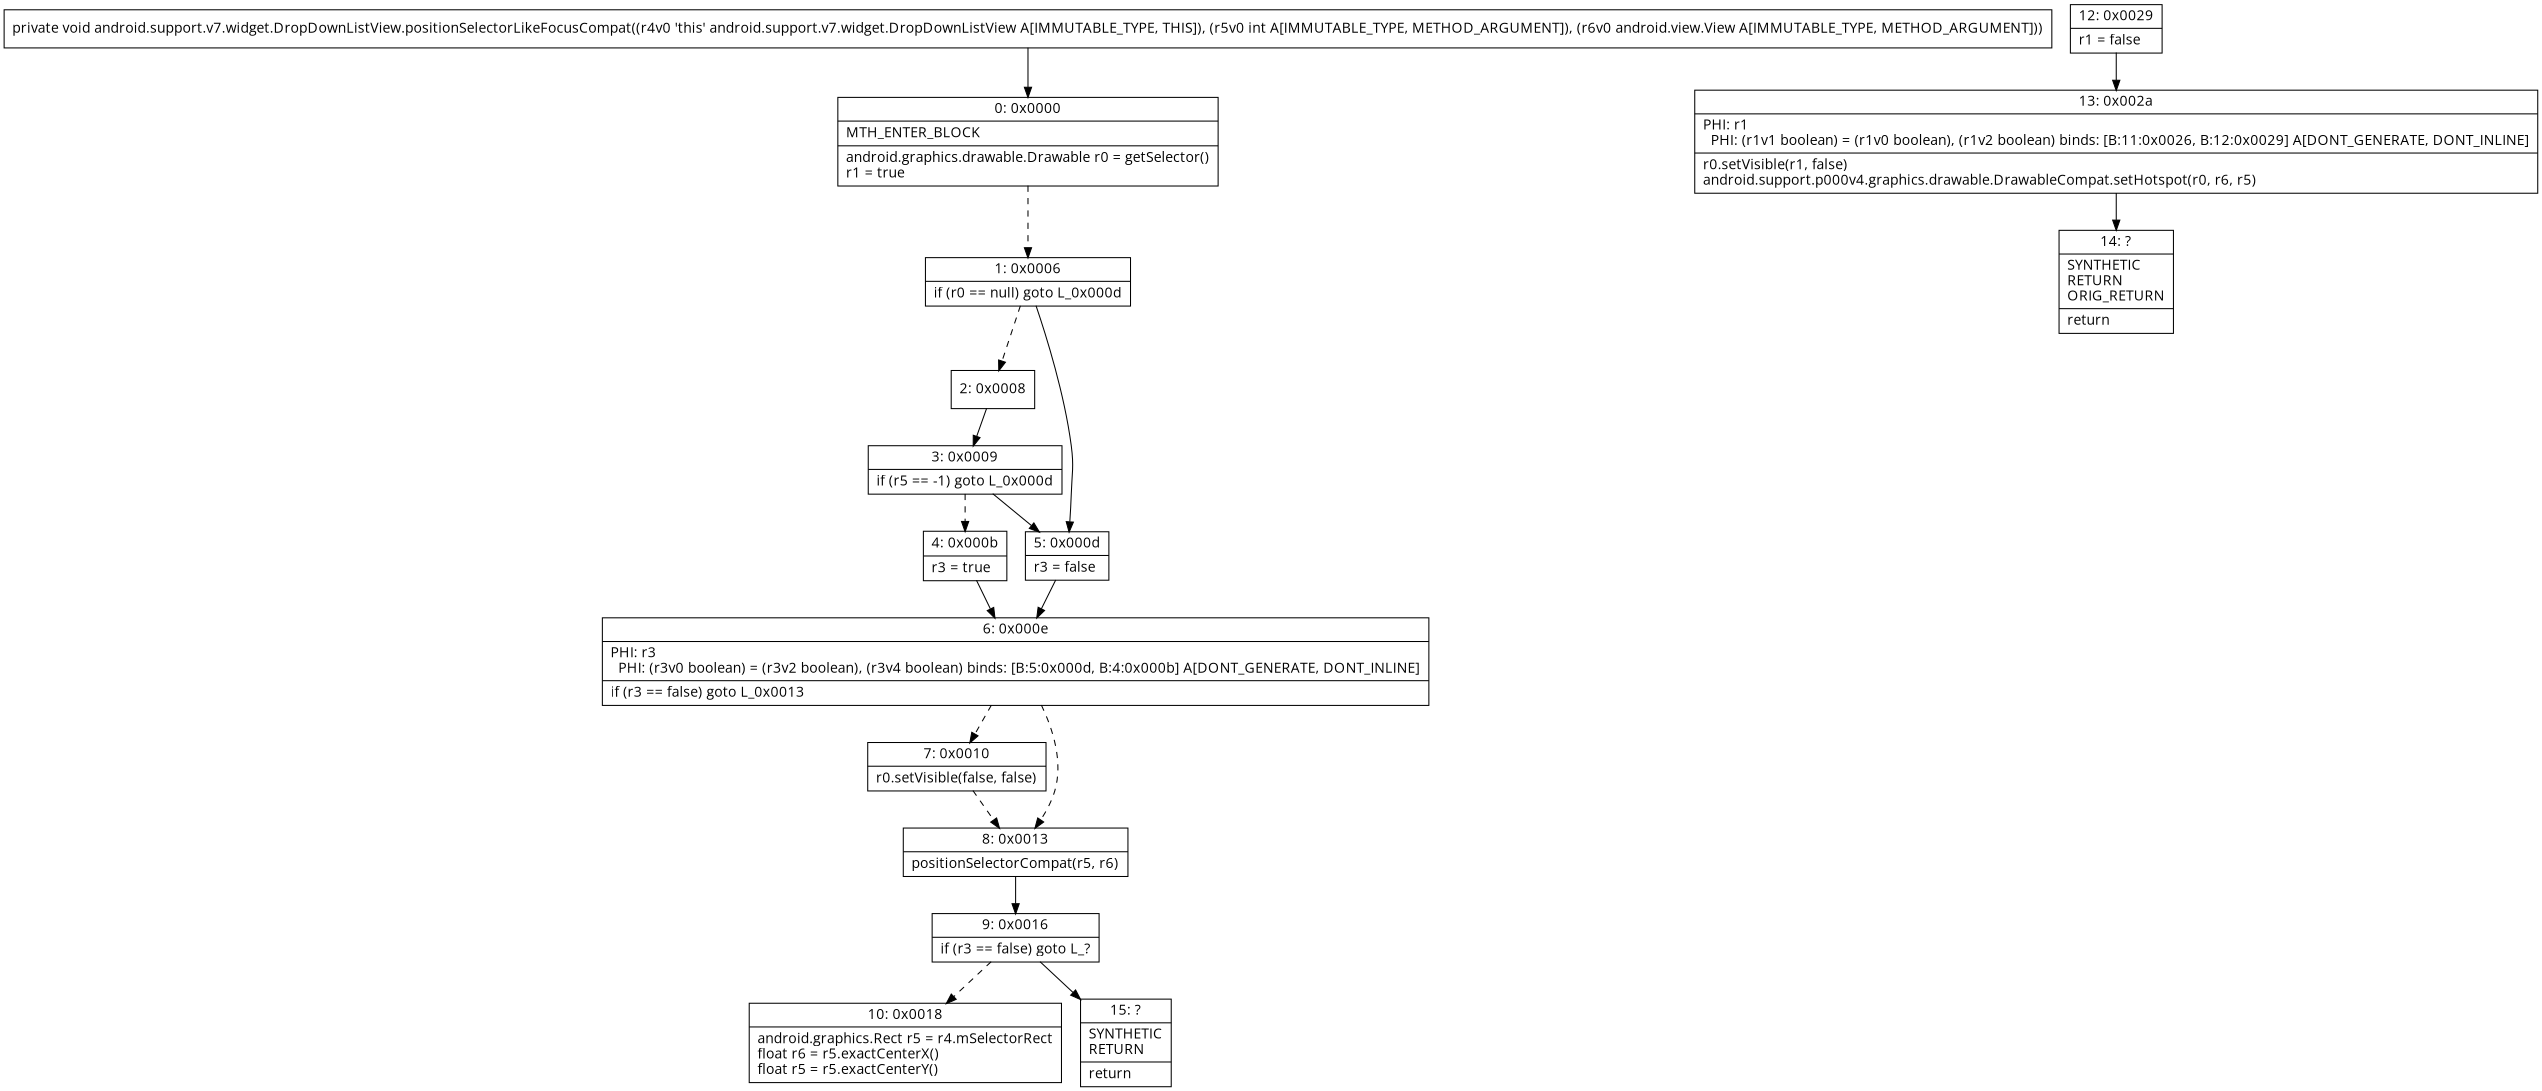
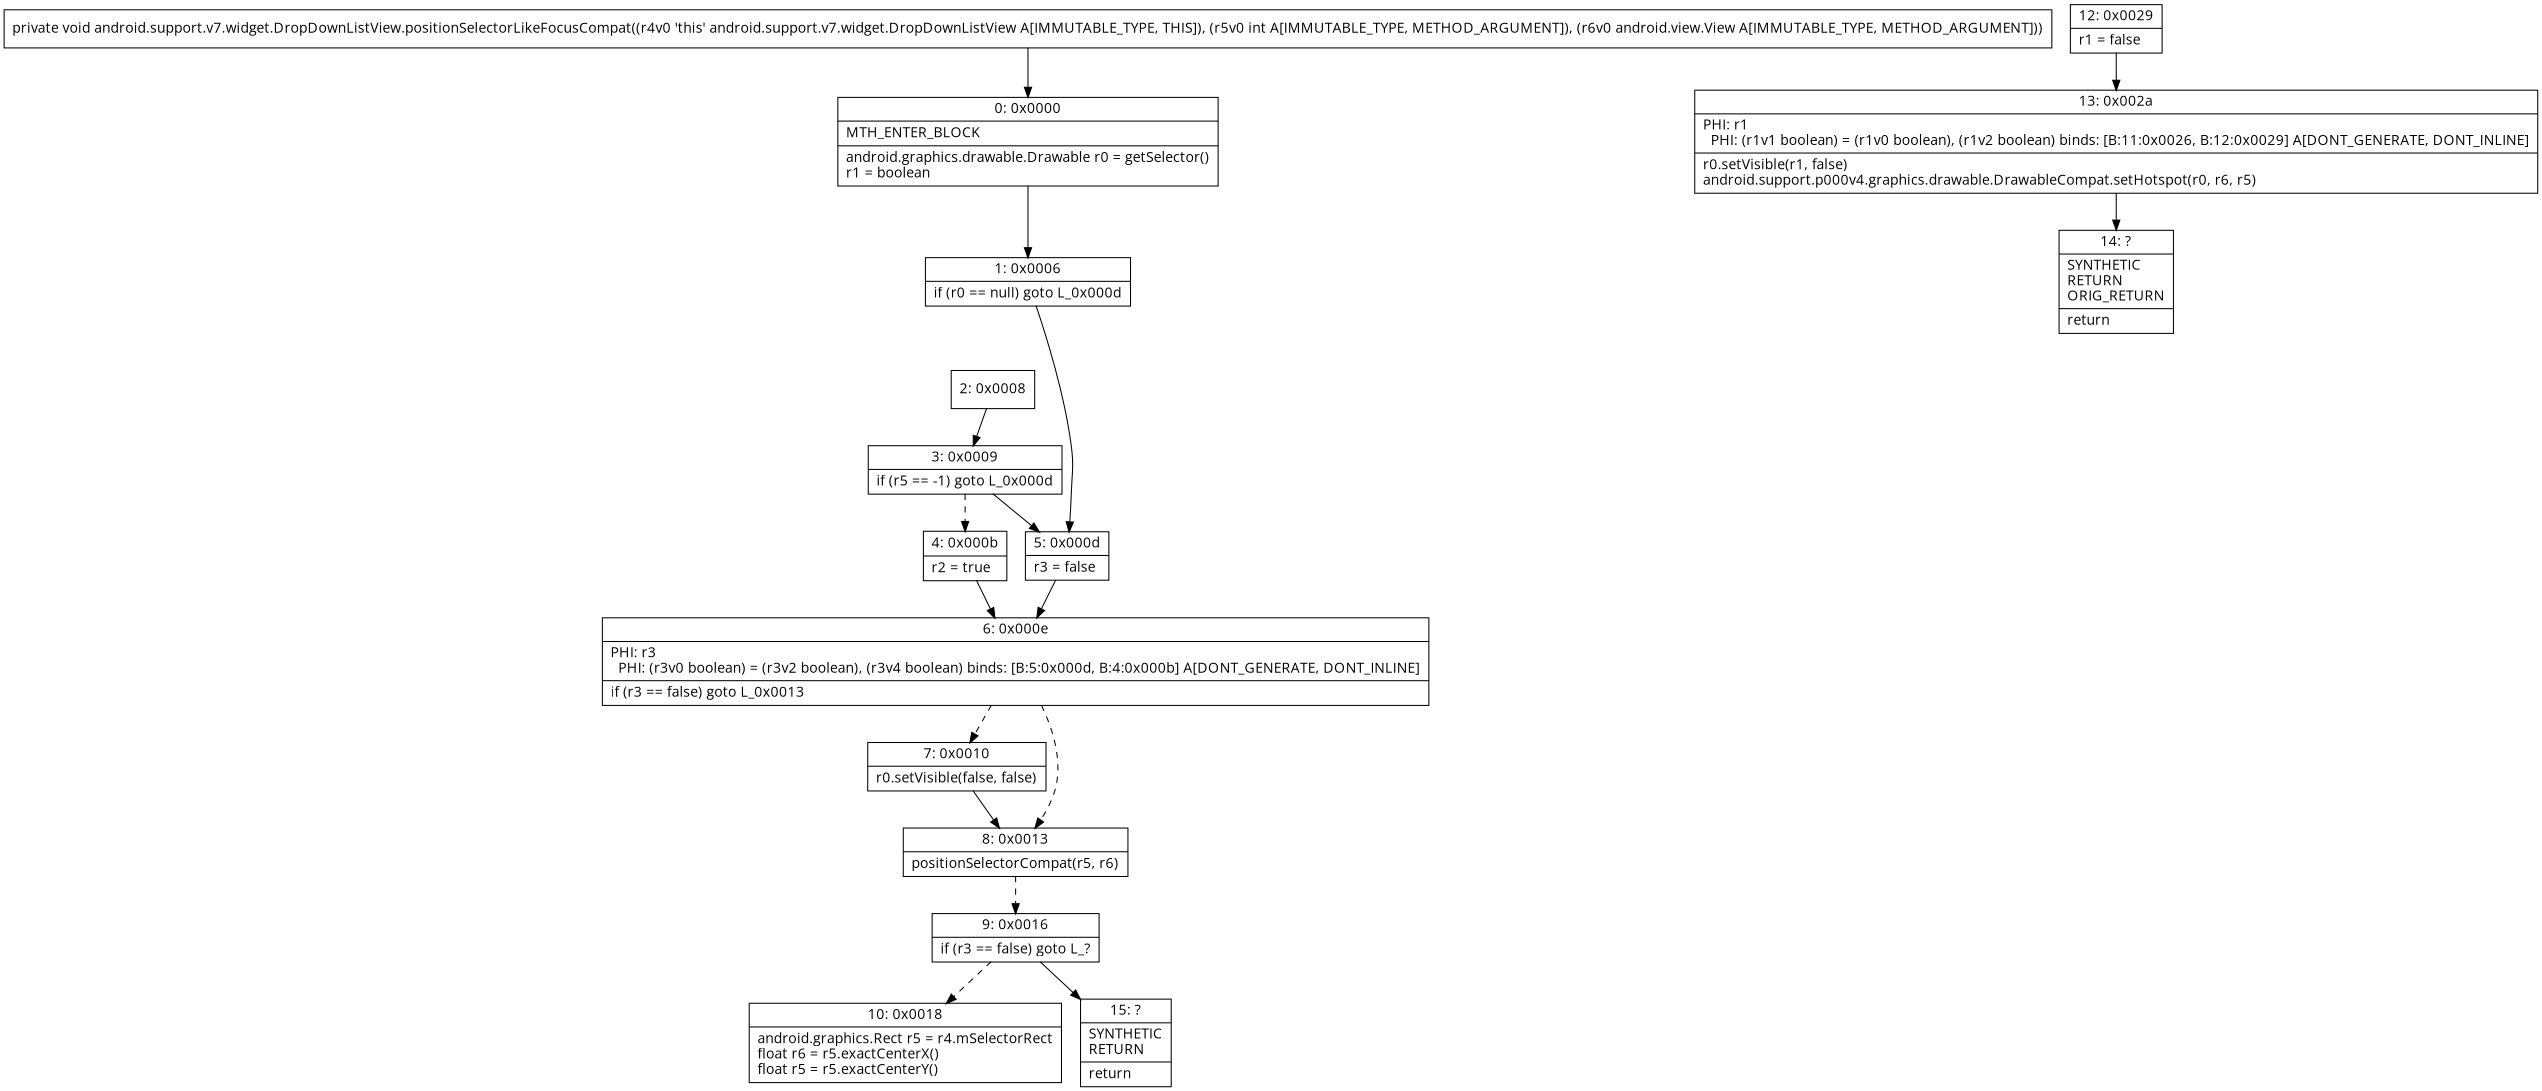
node "0: 0x0000": text "r1 = true" -> "r1 = boolean"
edge "0: 0x0000" -> "1: 0x0006": style dashed -> solid
edge "1: 0x0006" -> "2: 0x0008": removed
node "4: 0x000b": text "r3 = true" -> "r2 = true"
edge "7: 0x0010" -> "8: 0x0013": style dashed -> solid
edge "8: 0x0013" -> "9: 0x0016": style solid -> dashed
